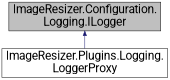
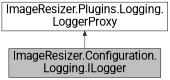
edge "ImageResizer.Plugins.Logging. LoggerProxy" -> "ImageResizer.Configuration. Logging.ILogger": reversed
